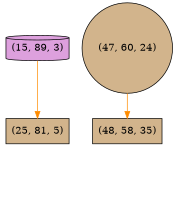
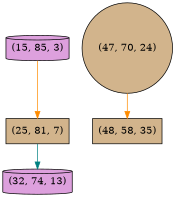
node "(15, 89, 3)": label "(15, 89, 3)" -> "(15, 85, 3)"
node "(47, 60, 24)": label "(47, 60, 24)" -> "(47, 70, 24)"
node "(25, 81, 5)": label "(25, 81, 5)" -> "(25, 81, 7)"
node "(32, 74, 13)": added
